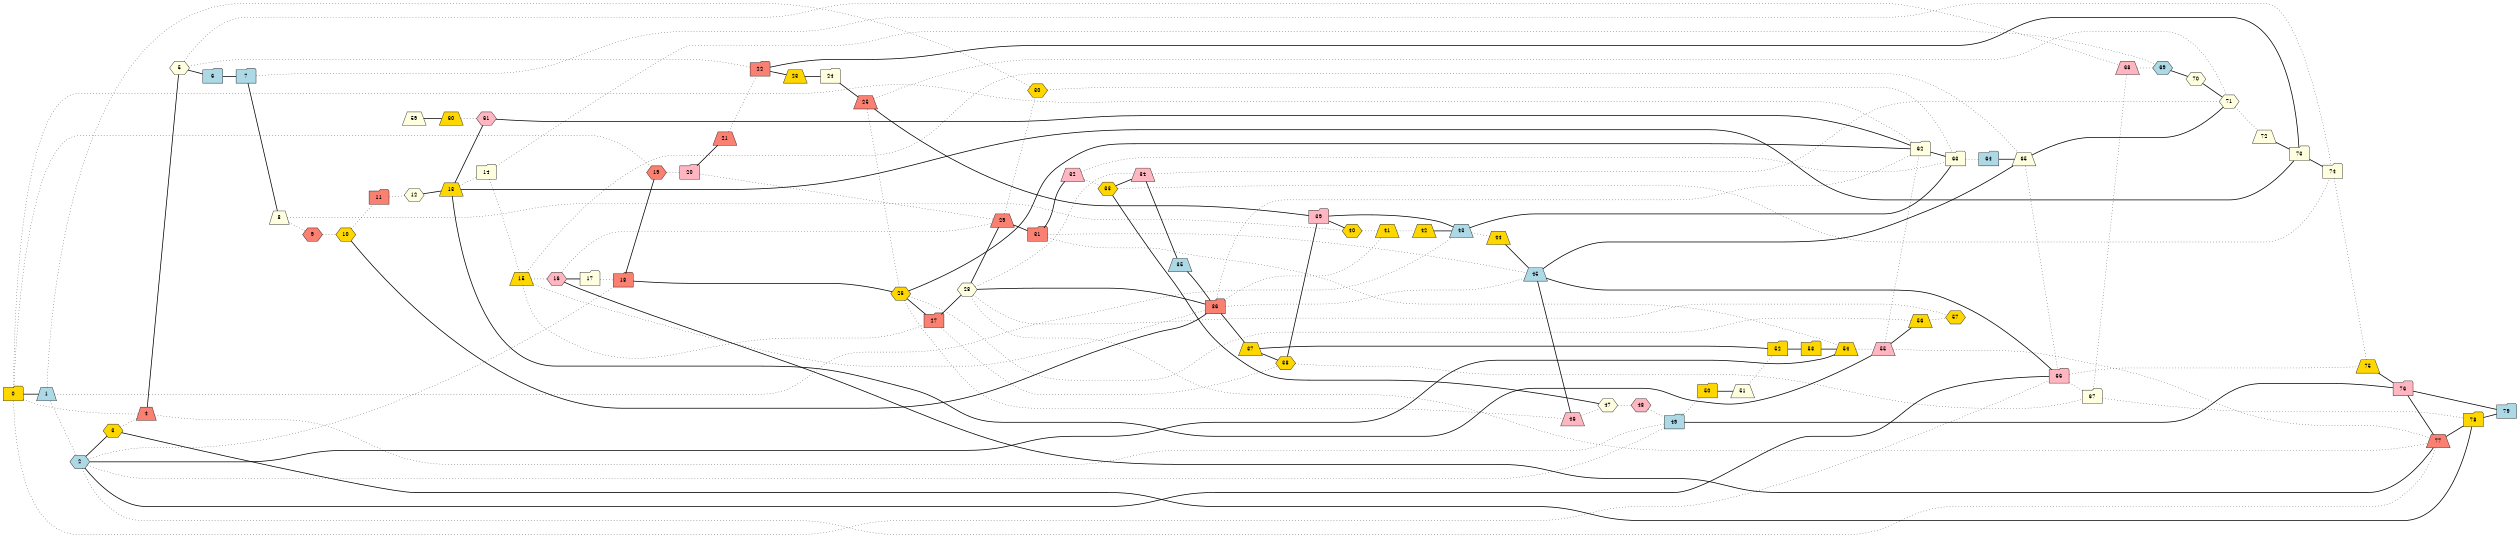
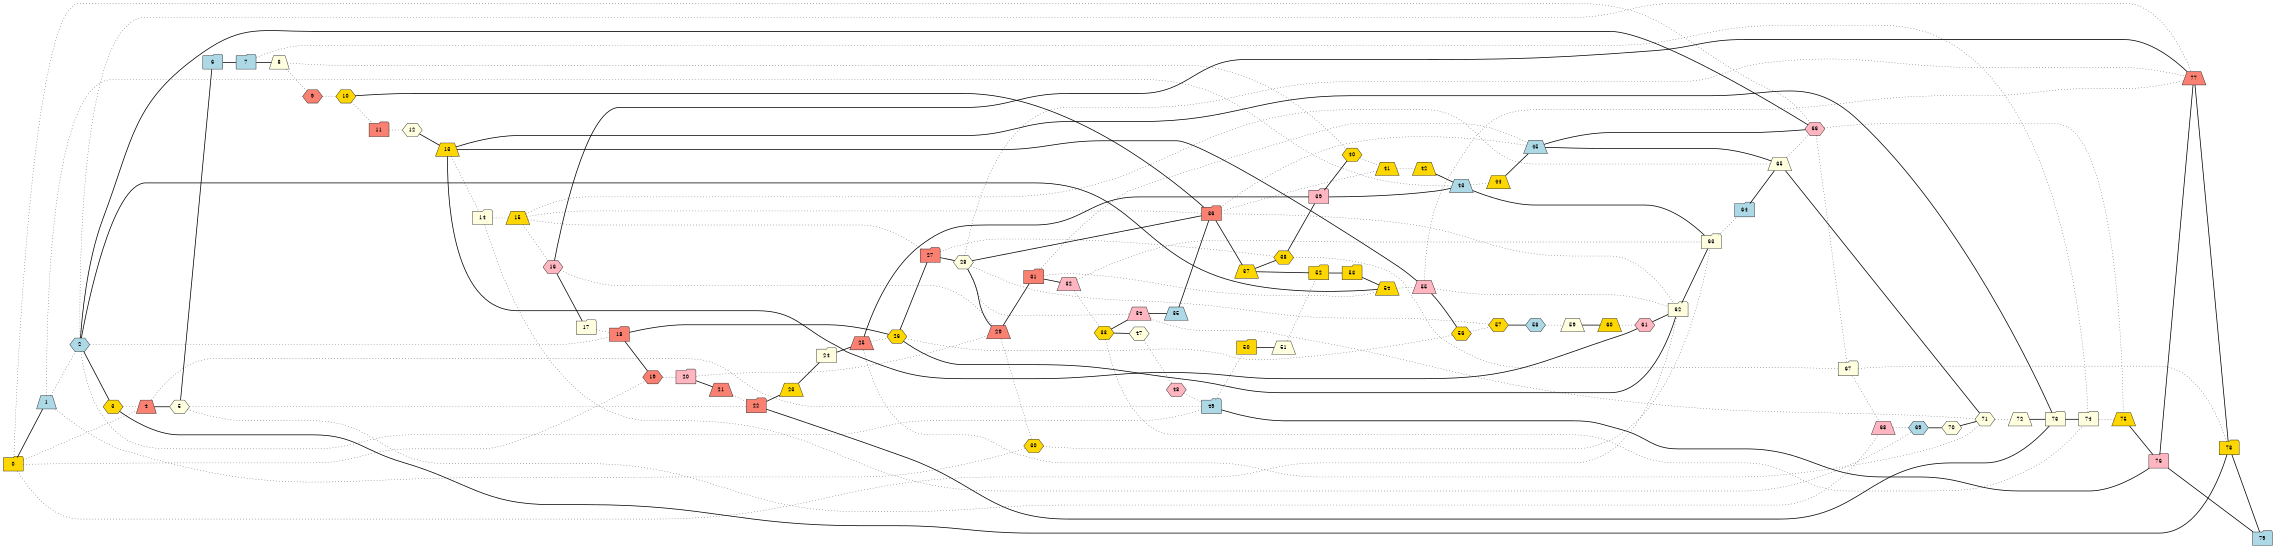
node "56": shape trapezium -> hexagon
node "58": added
node "66": shape folder -> hexagon
node "46": removed
